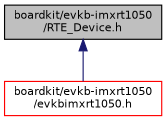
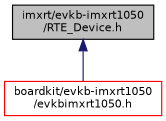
node "boardkit/evkb-imxrt1050 /RTE_Device.h": label "boardkit/evkb-imxrt1050 /RTE_Device.h" -> "imxrt/evkb-imxrt1050 /RTE_Device.h"
